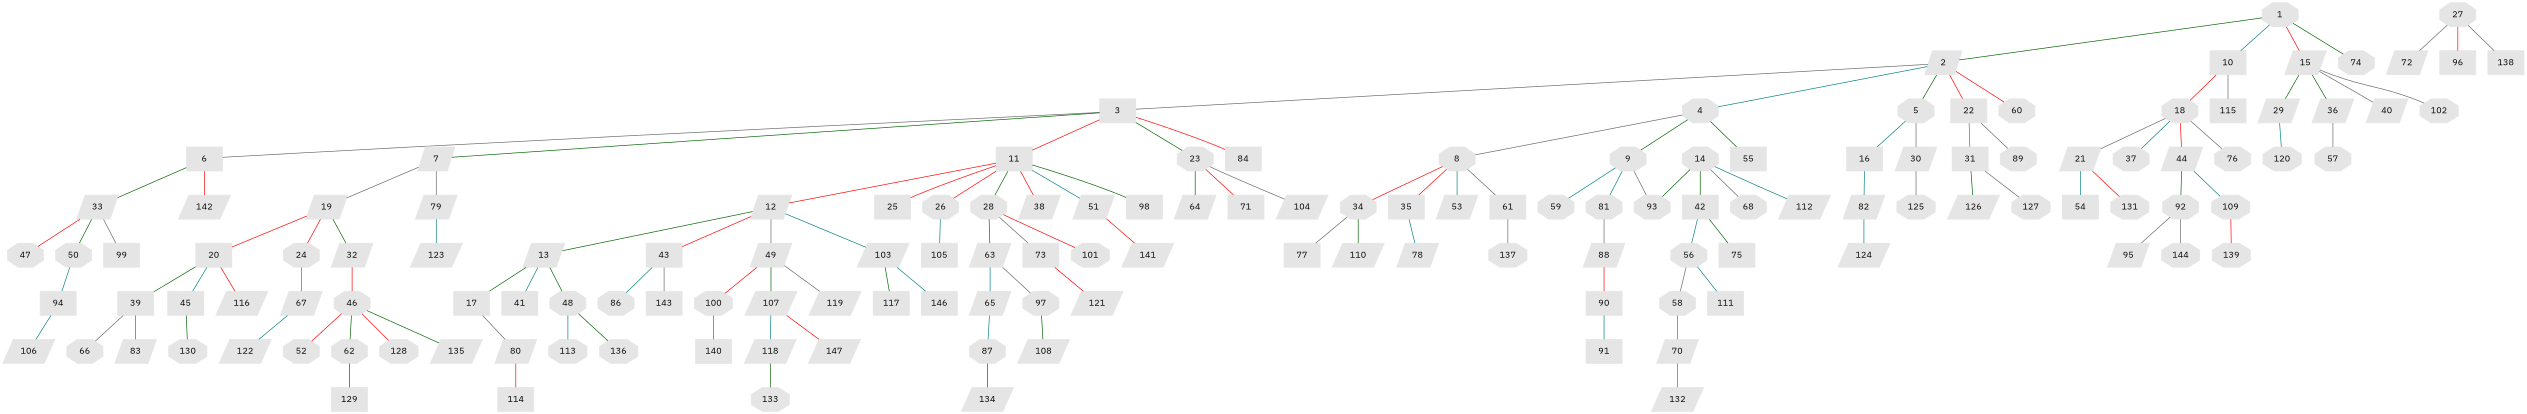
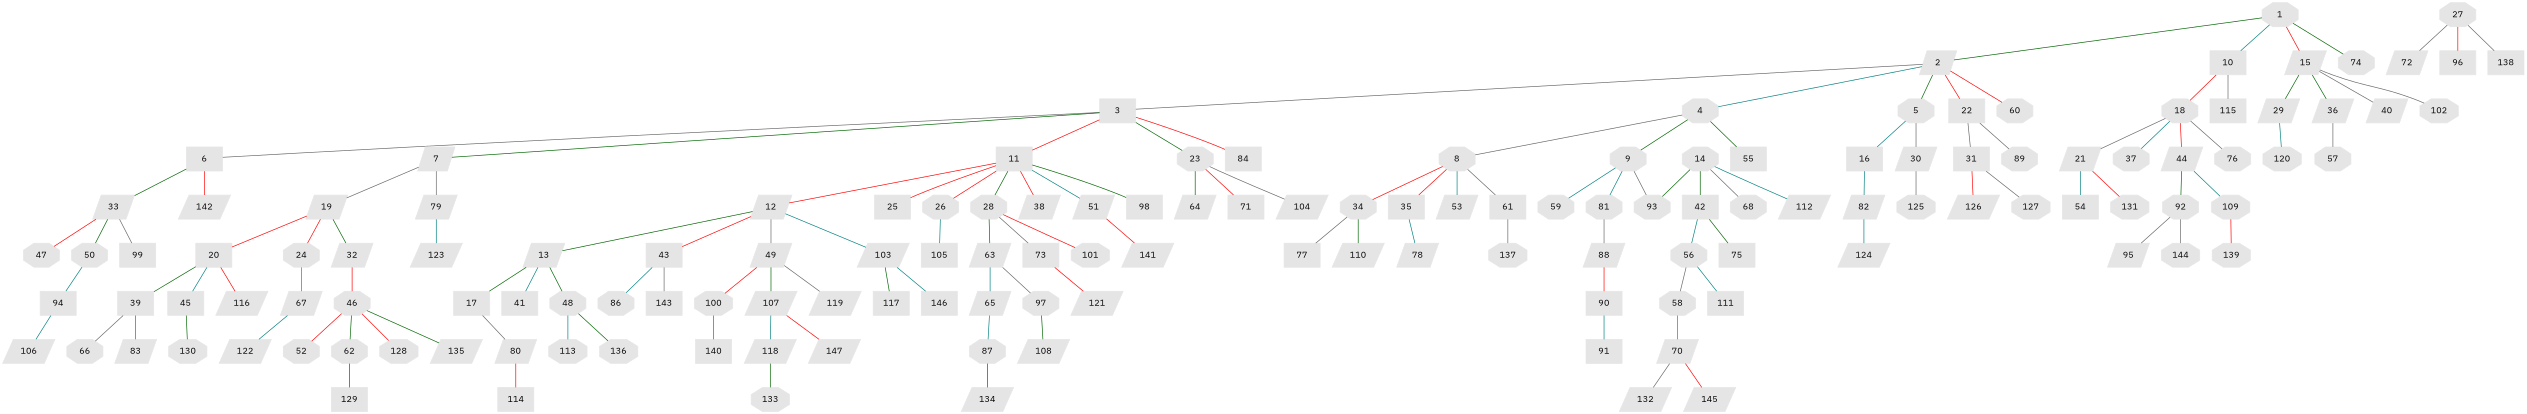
edge "31" -- "126": color darkgreen -> red
node "145": added
